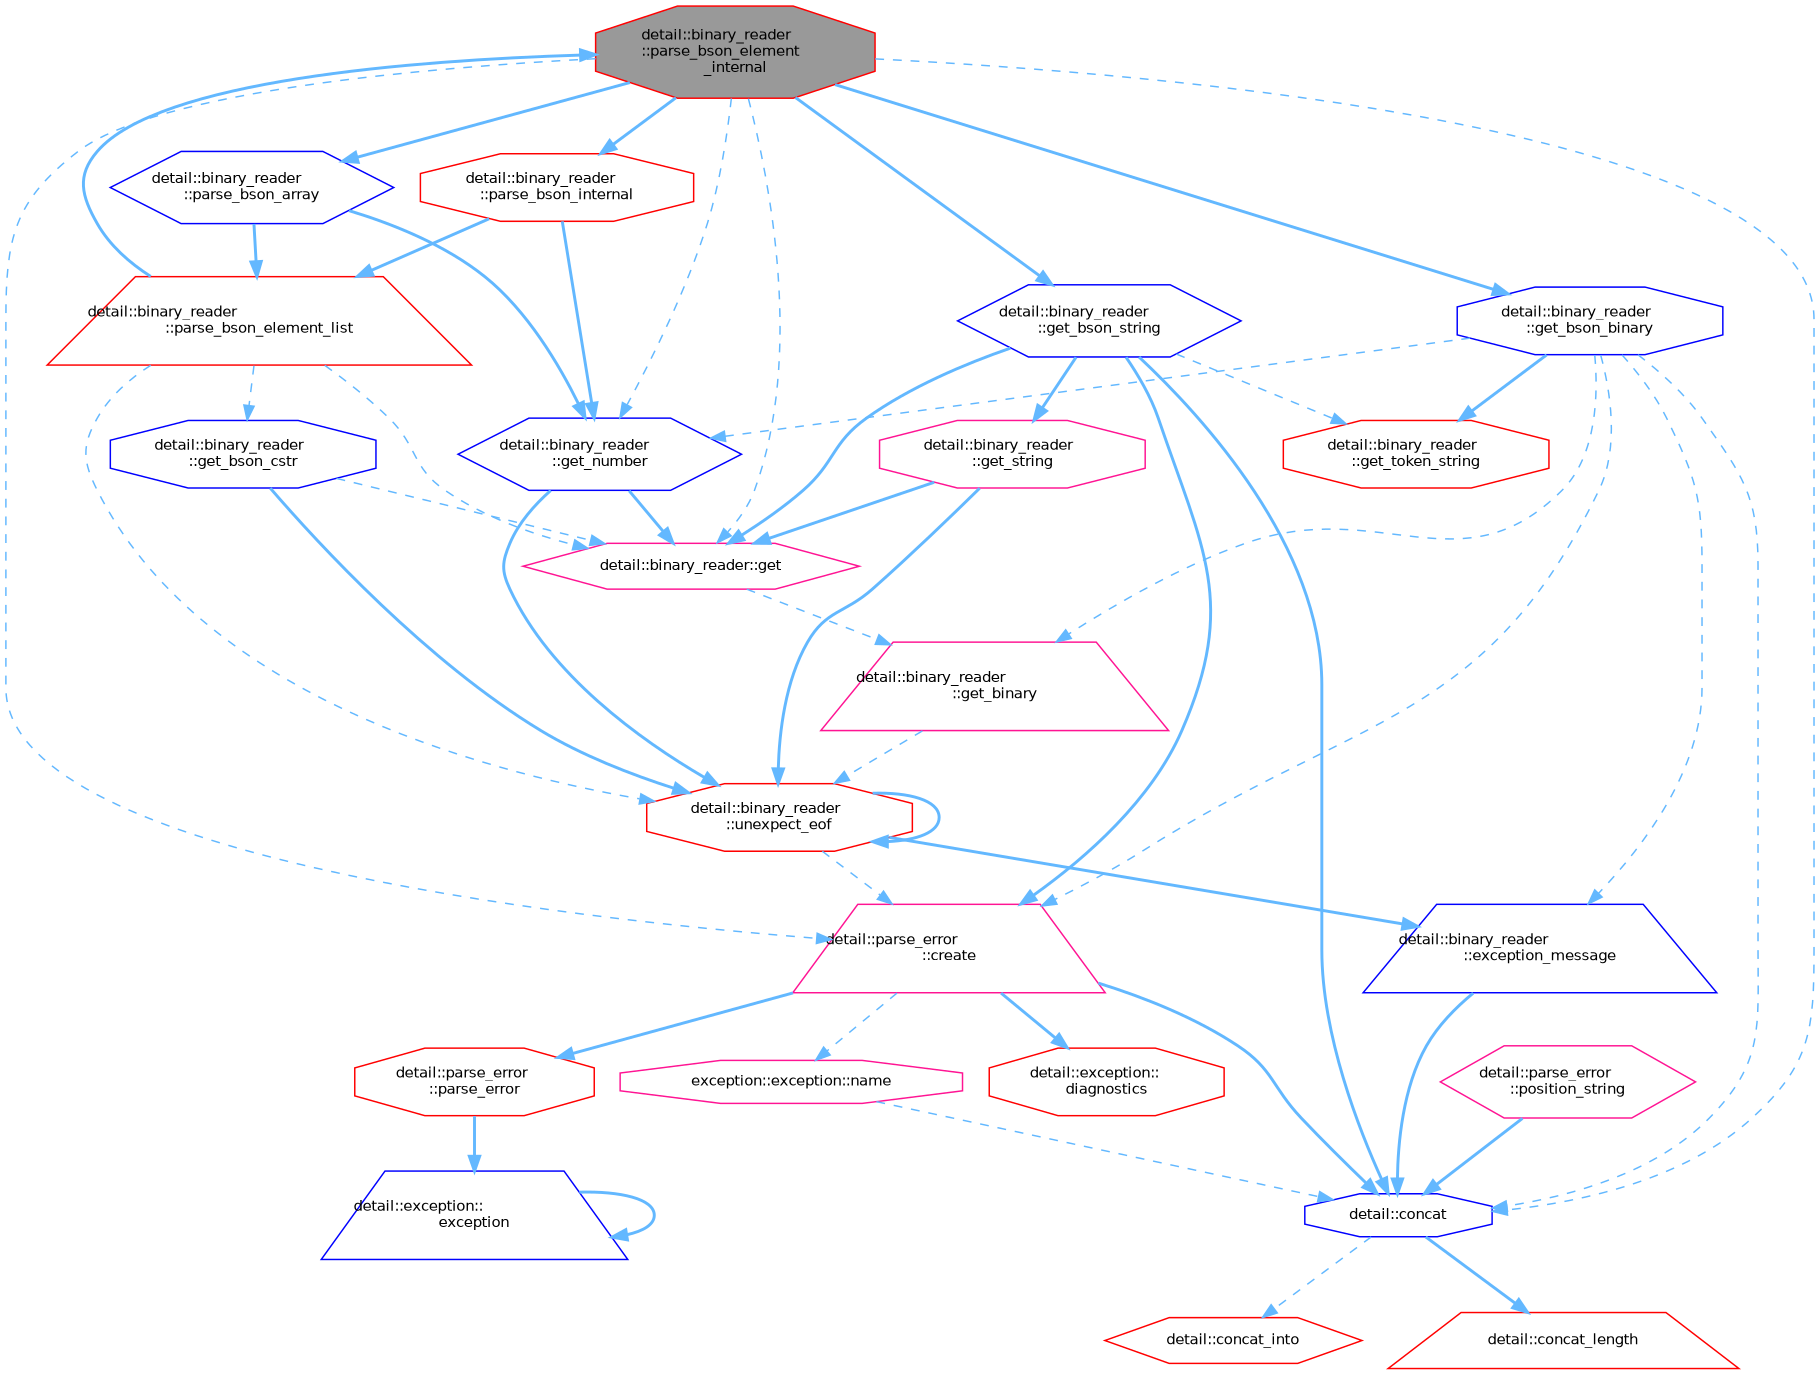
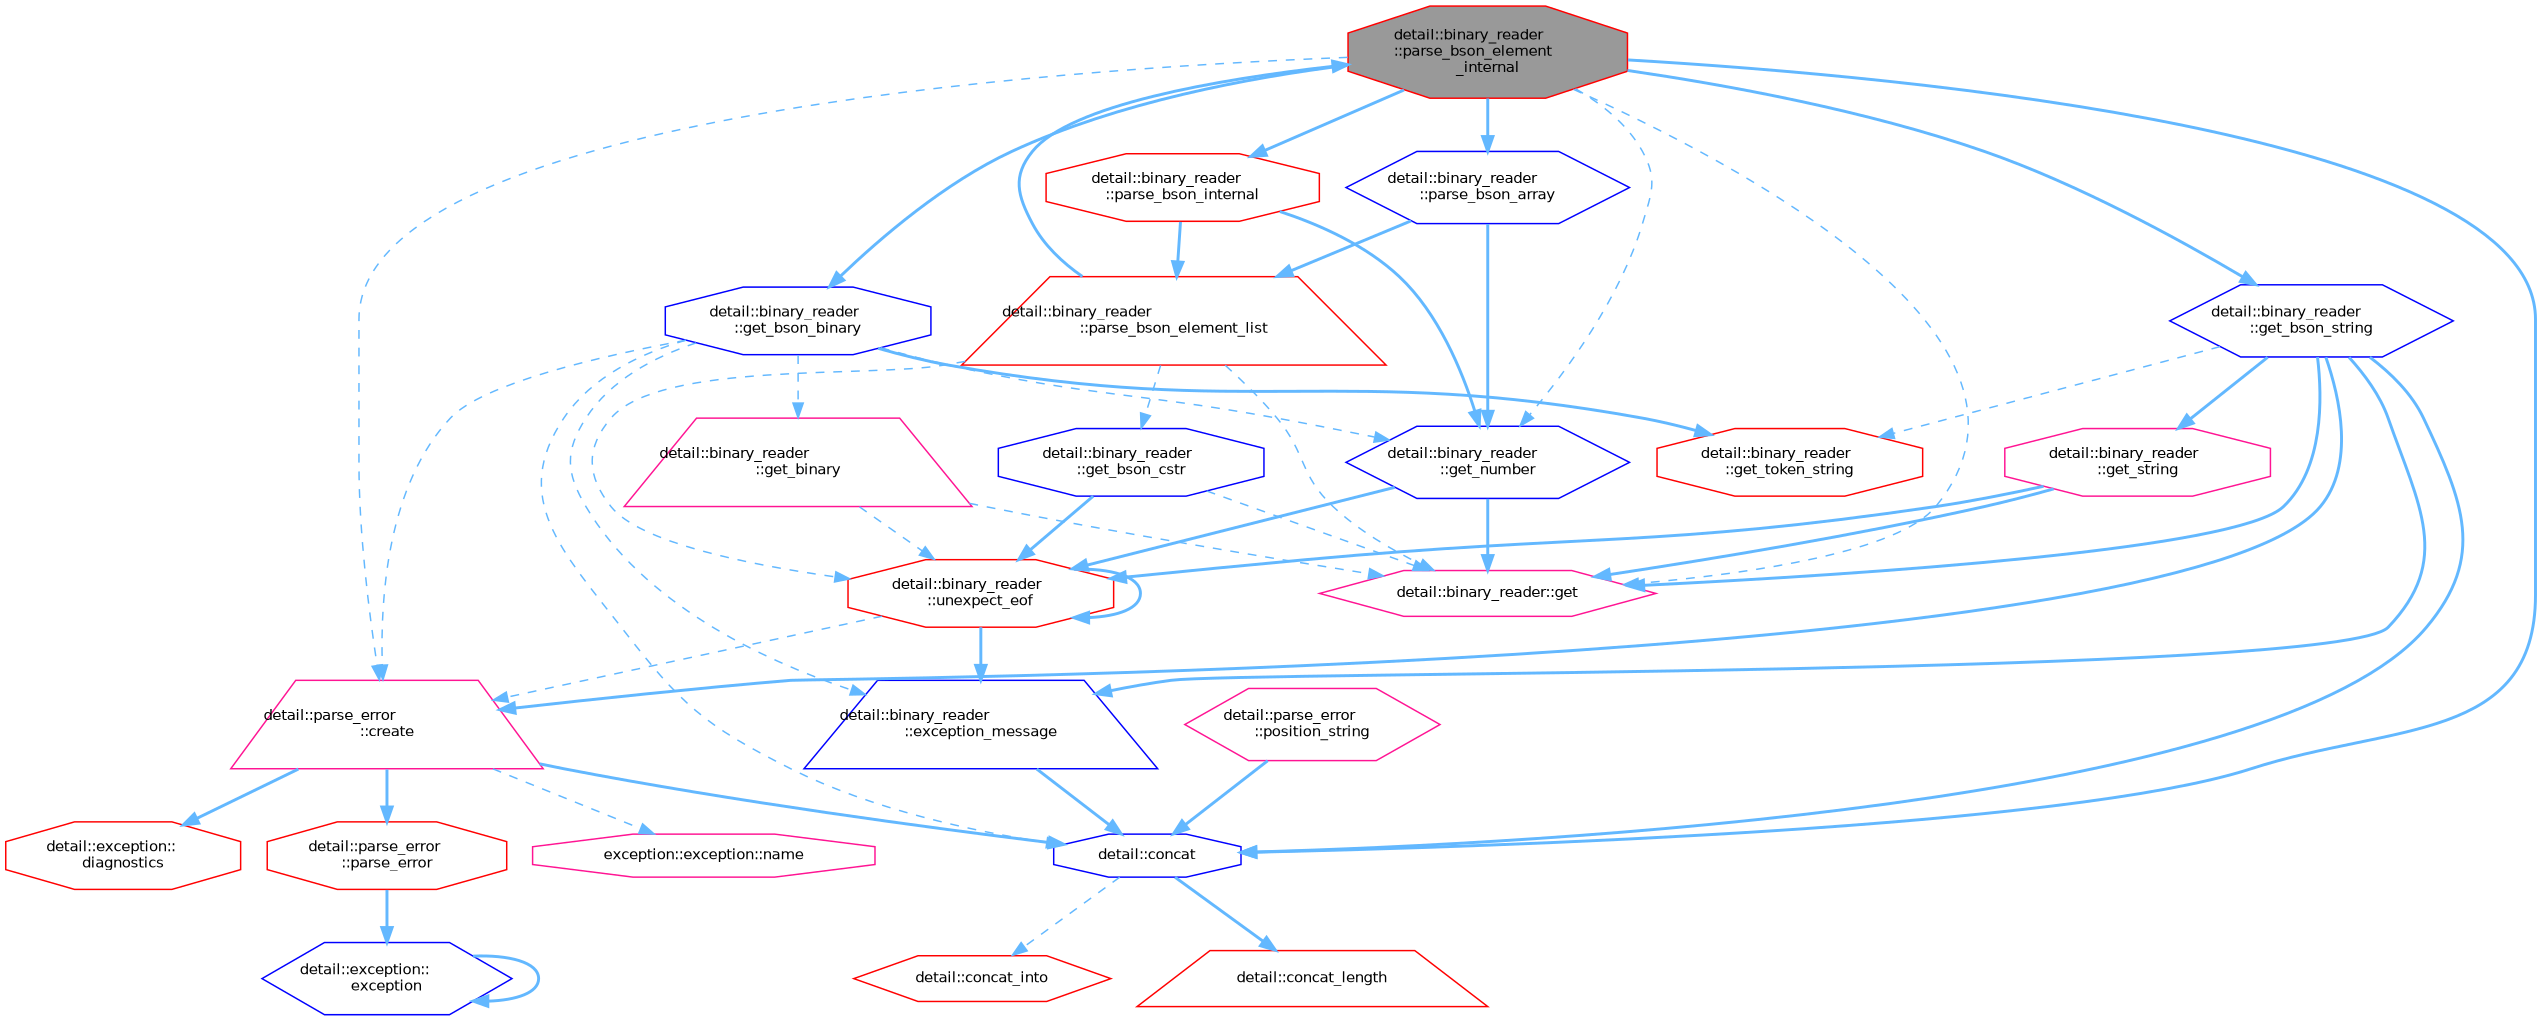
edge "detail::binary_reader ::parse_bson_element _internal" -> "detail::concat": style dashed -> bold
edge "detail::binary_reader::get" -> "detail::binary_reader ::get_binary": reversed
edge "detail::binary_reader ::get_bson_string" -> "detail::binary_reader ::exception_message": added
edge "exception::exception::name" -> "detail::concat": removed
node "detail::exception:: exception": shape trapezium -> hexagon
